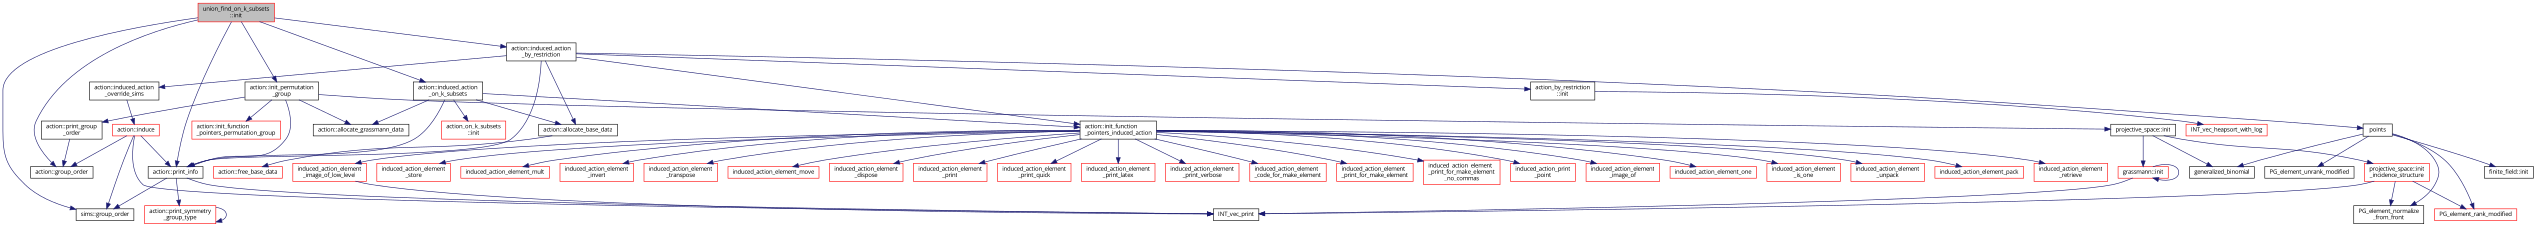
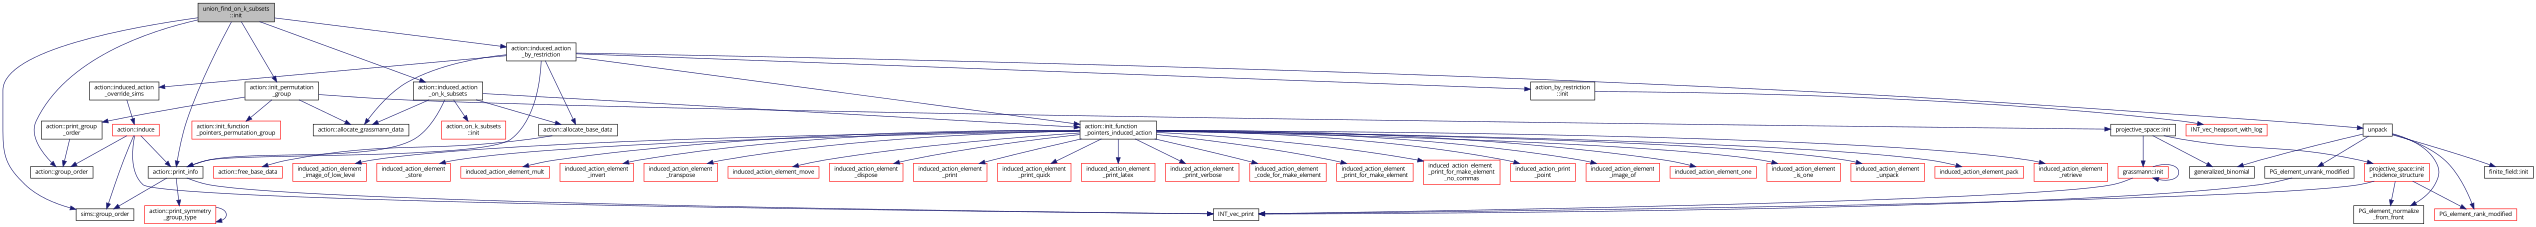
node "union_find_on_k_subsets ::init": color red -> black
edge "action::induced_action _by_restriction" -> "action::allocate_grassmann_data": added
node "points": label "points" -> "unpack"
edge "action::init_permutation _group" -> "action::print_info": removed
edge "induced_action_element _image_of_low_level" -> "INT_vec_print": now "PG_element_unrank_modified" -> "INT_vec_print"
